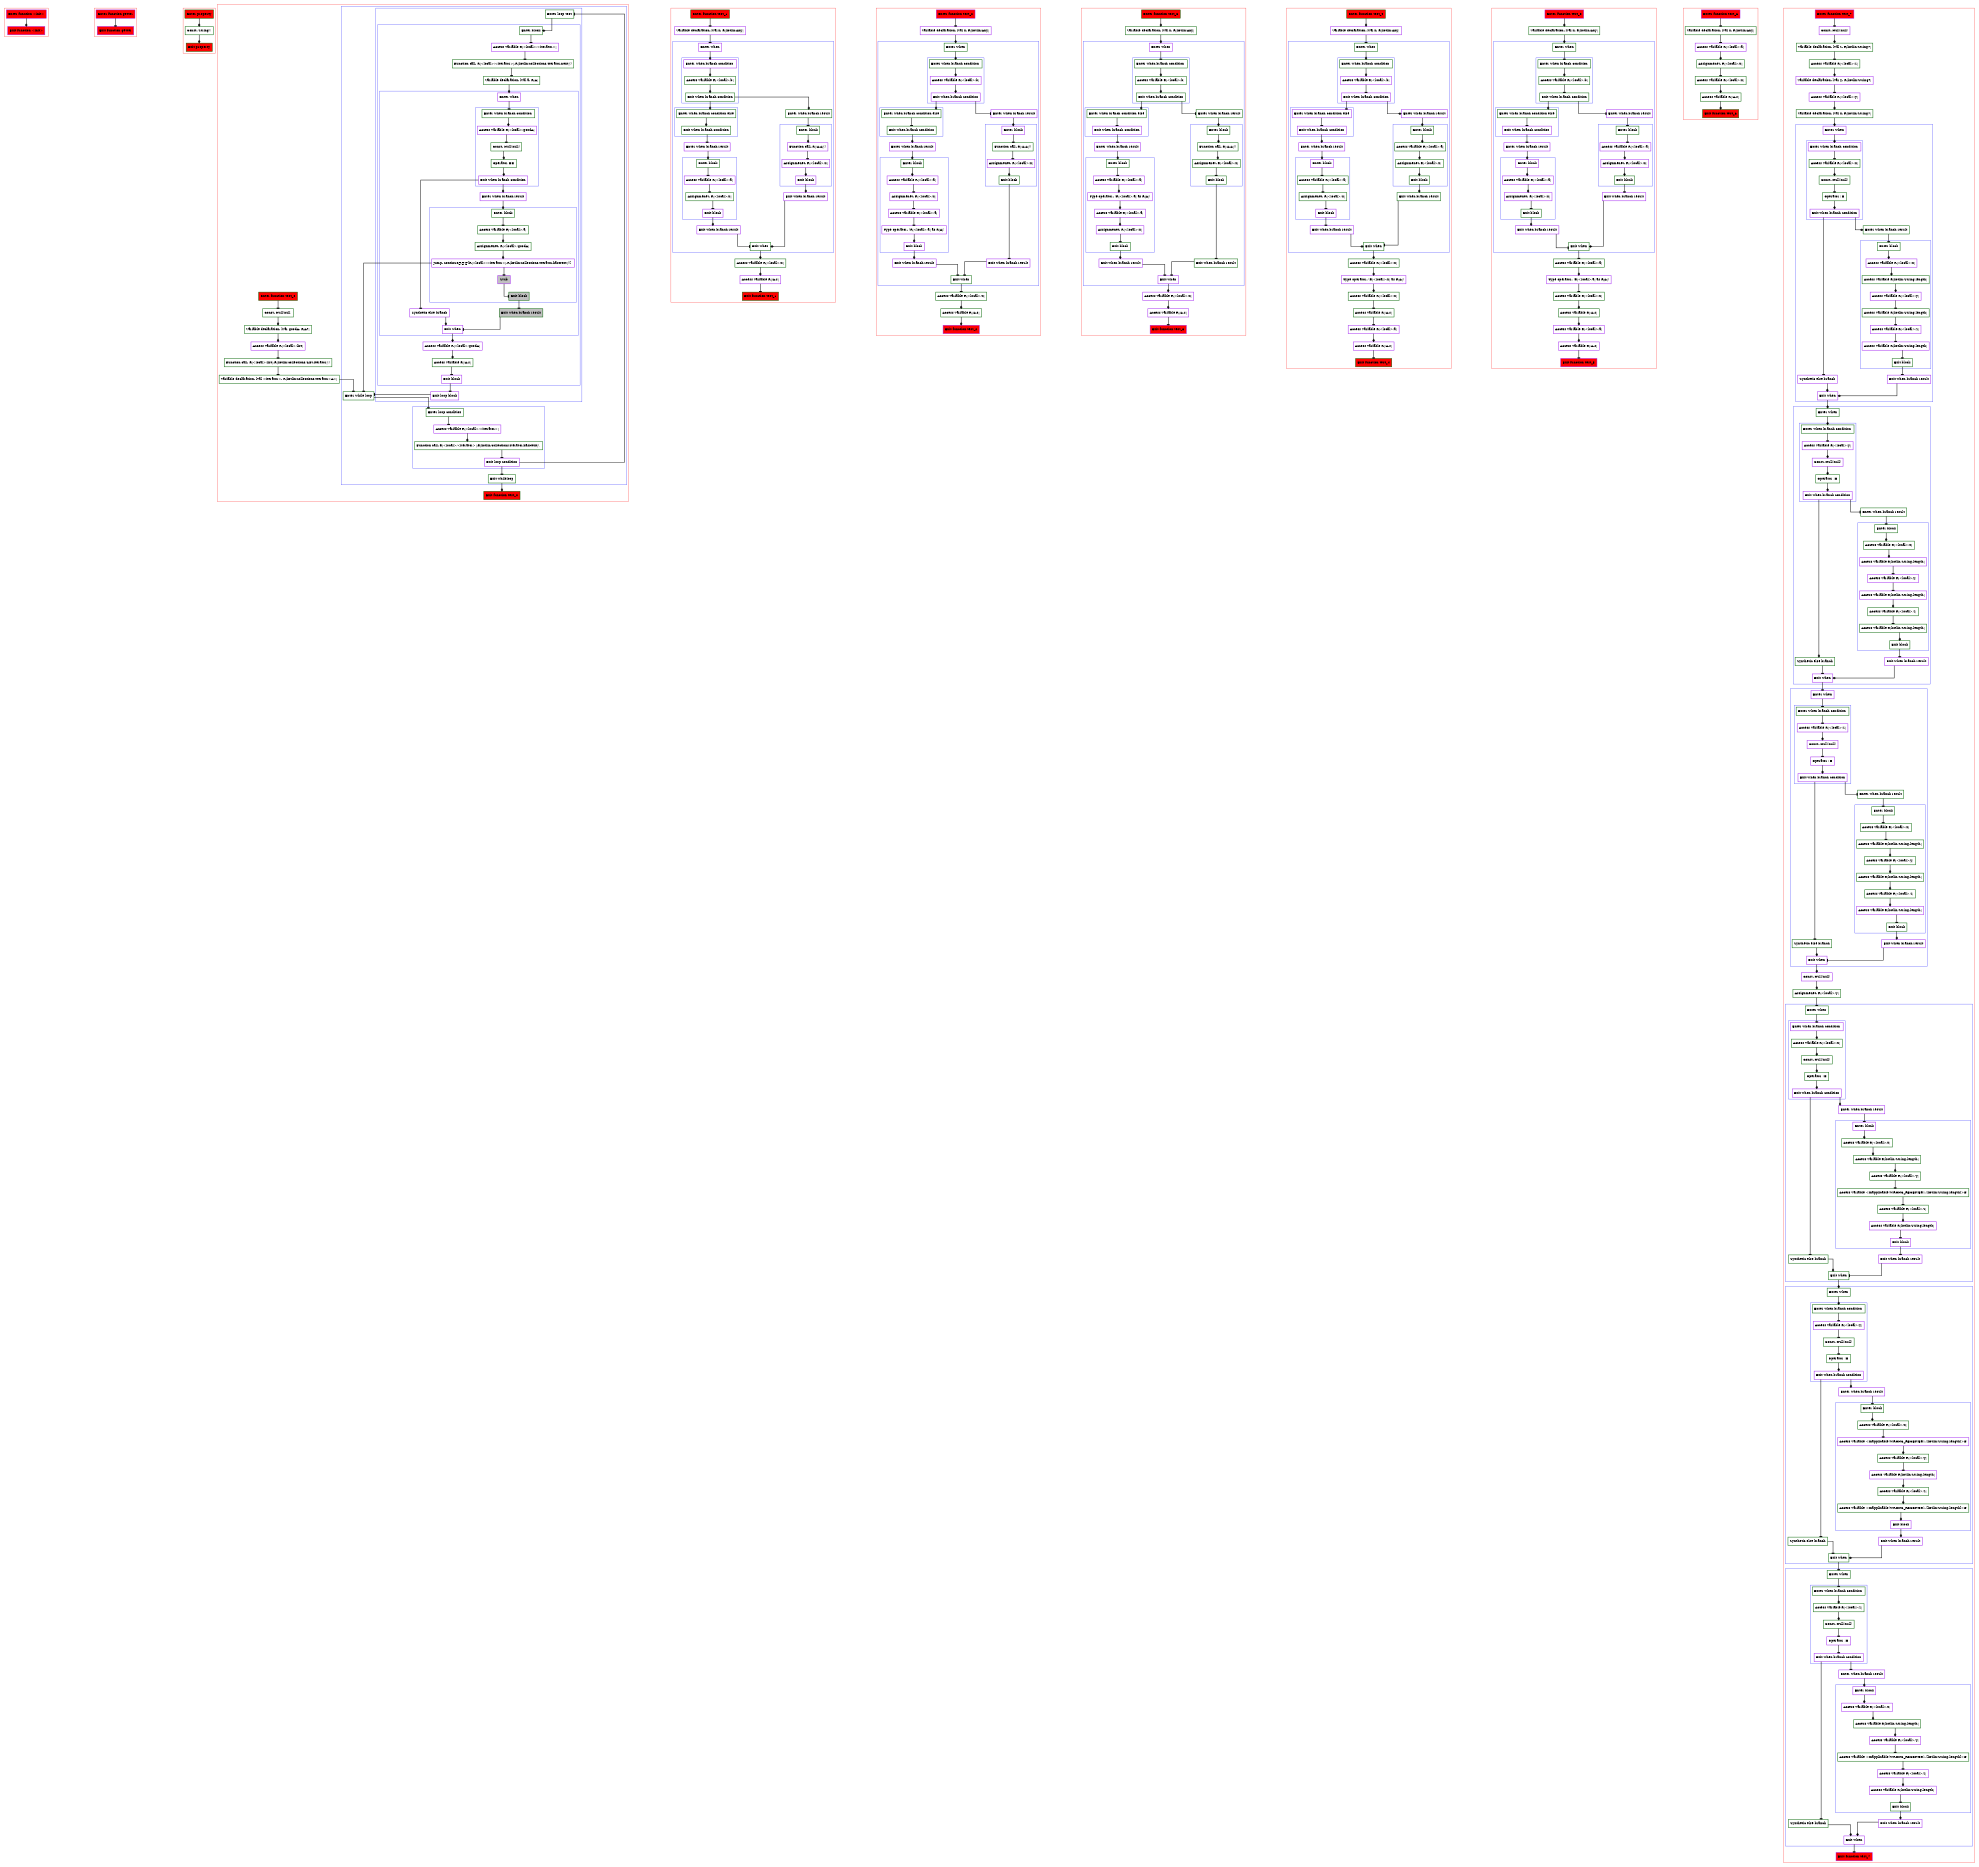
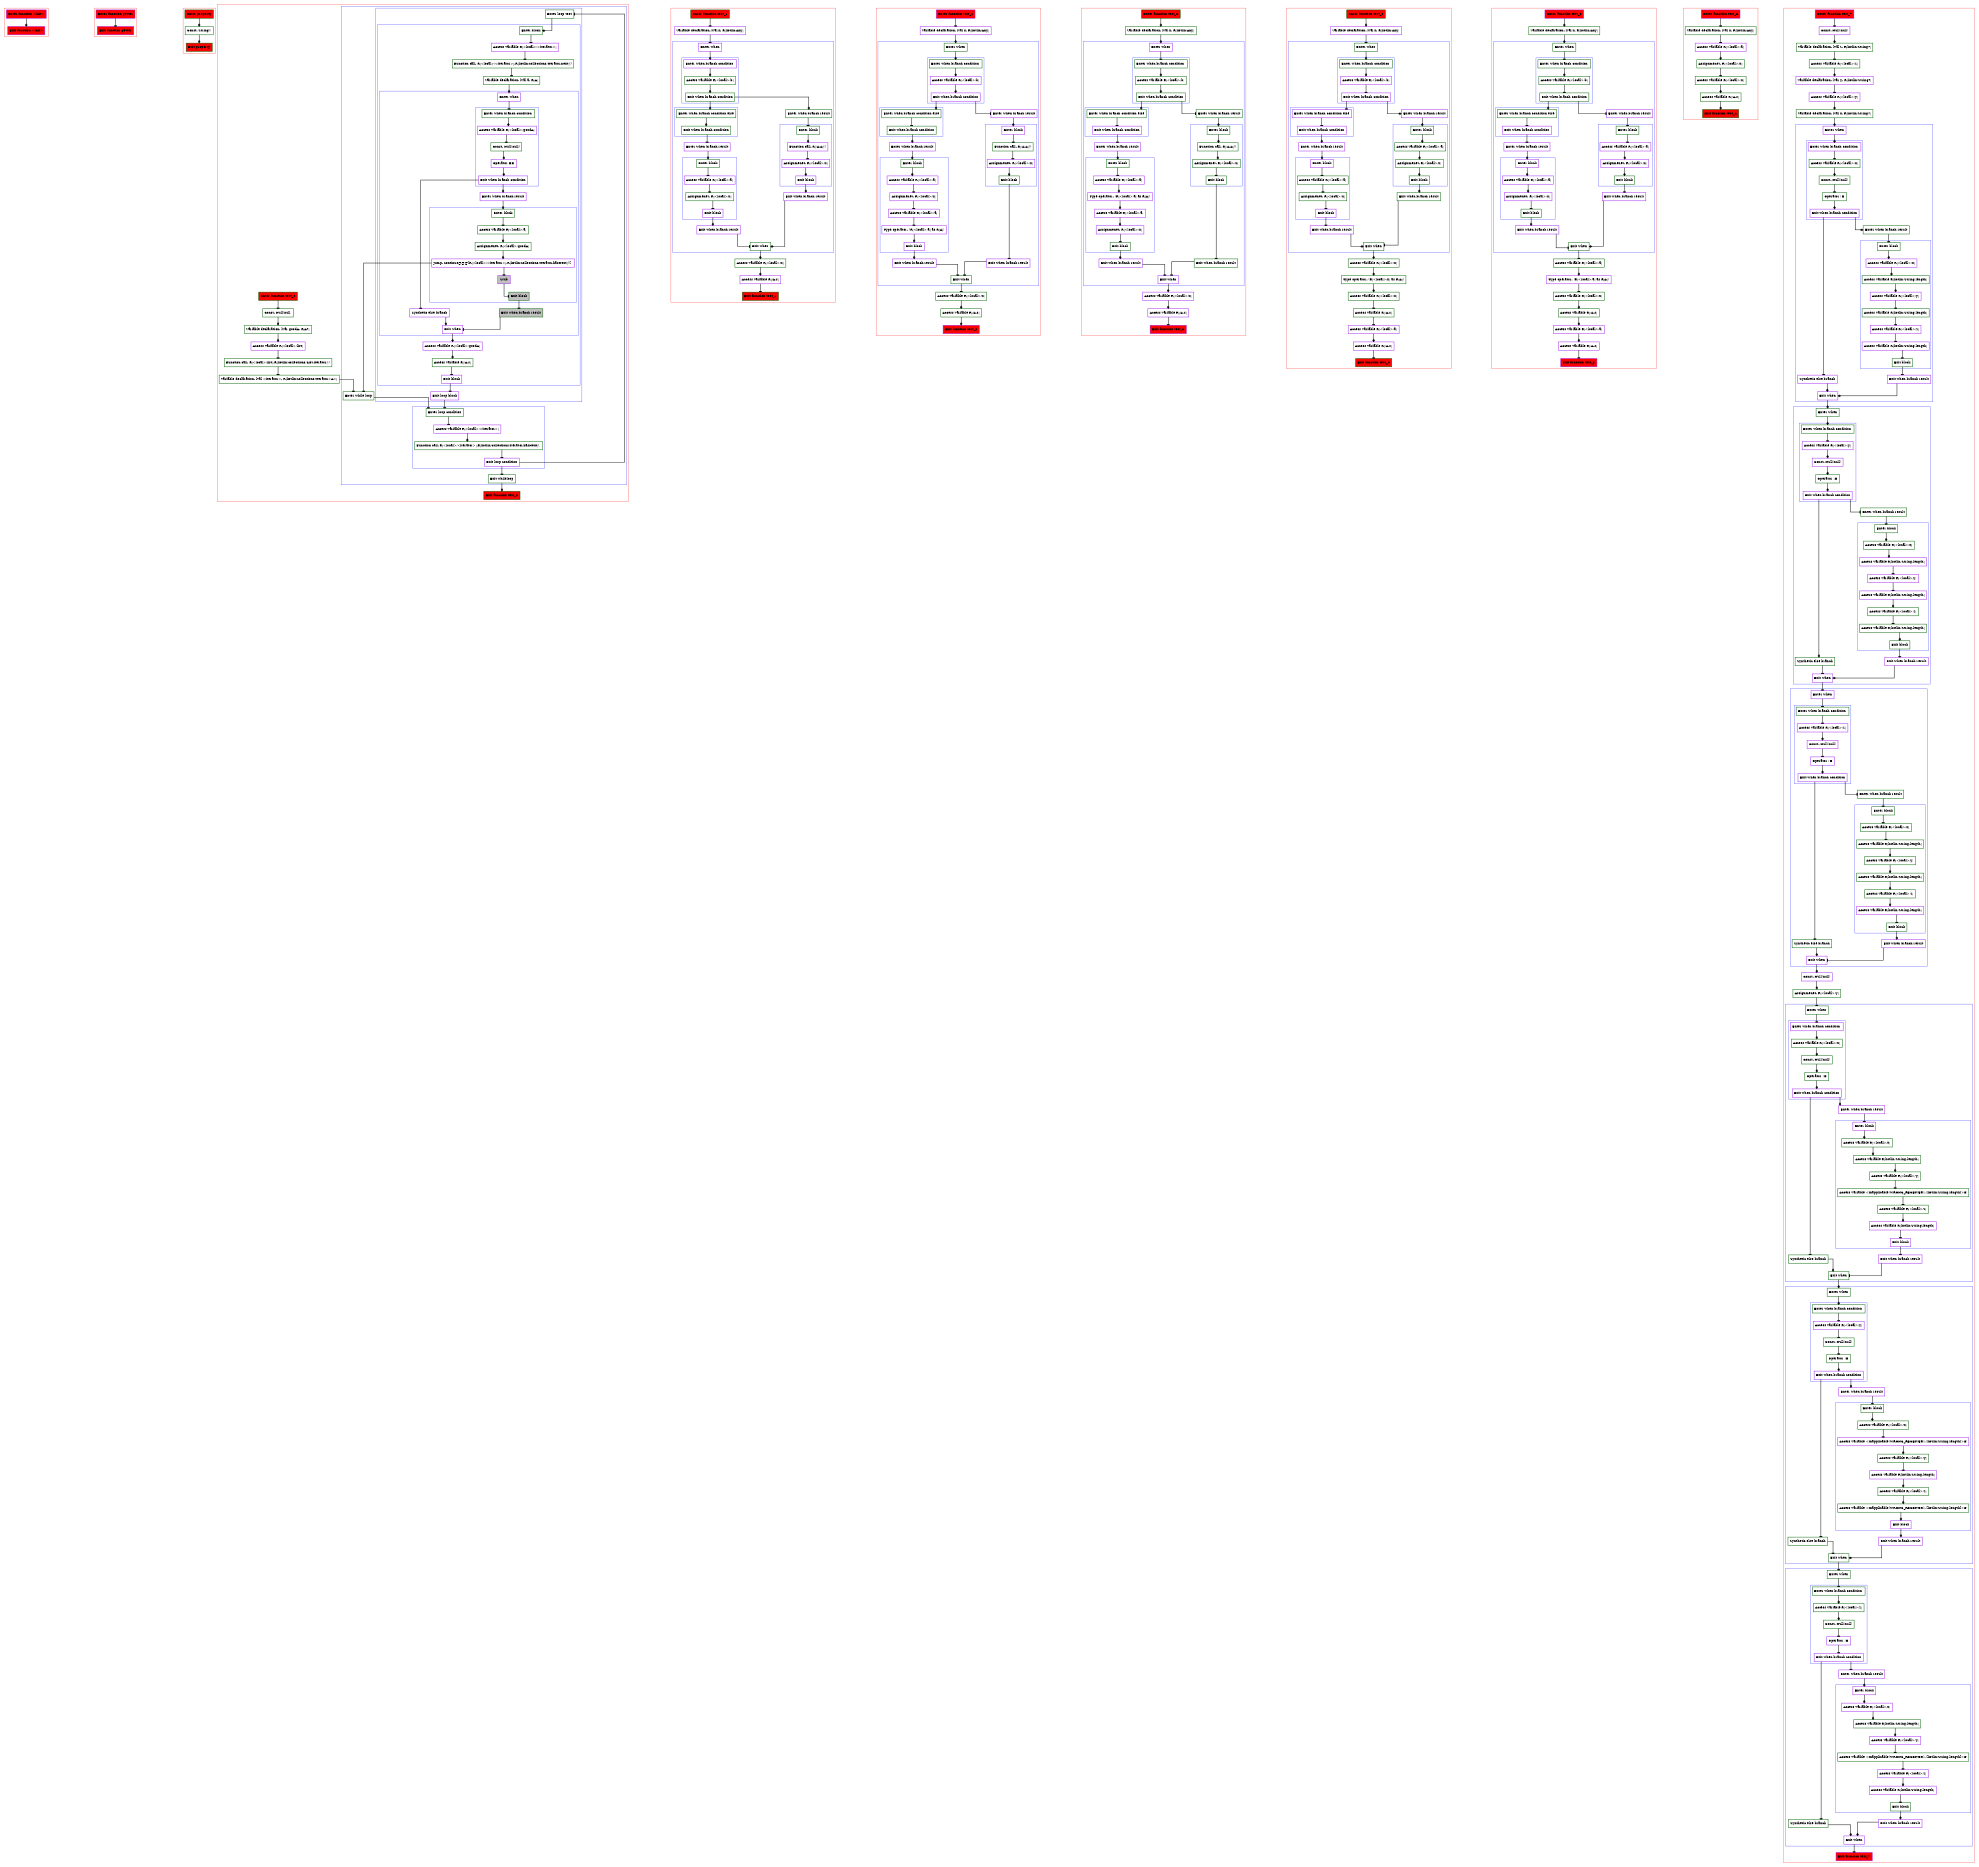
node "Operator ==": color darkgreen -> purple
node "Type operator: (R|<local>/x| as R|A|)": color purple -> darkgreen
edge "Exit loop block" -> "Enter while loop": now "Exit loop block" -> "Enter loop condition"
